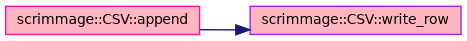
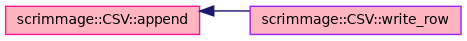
edge "scrimmage::CSV::append" -> "scrimmage::CSV::write_row": reversed
